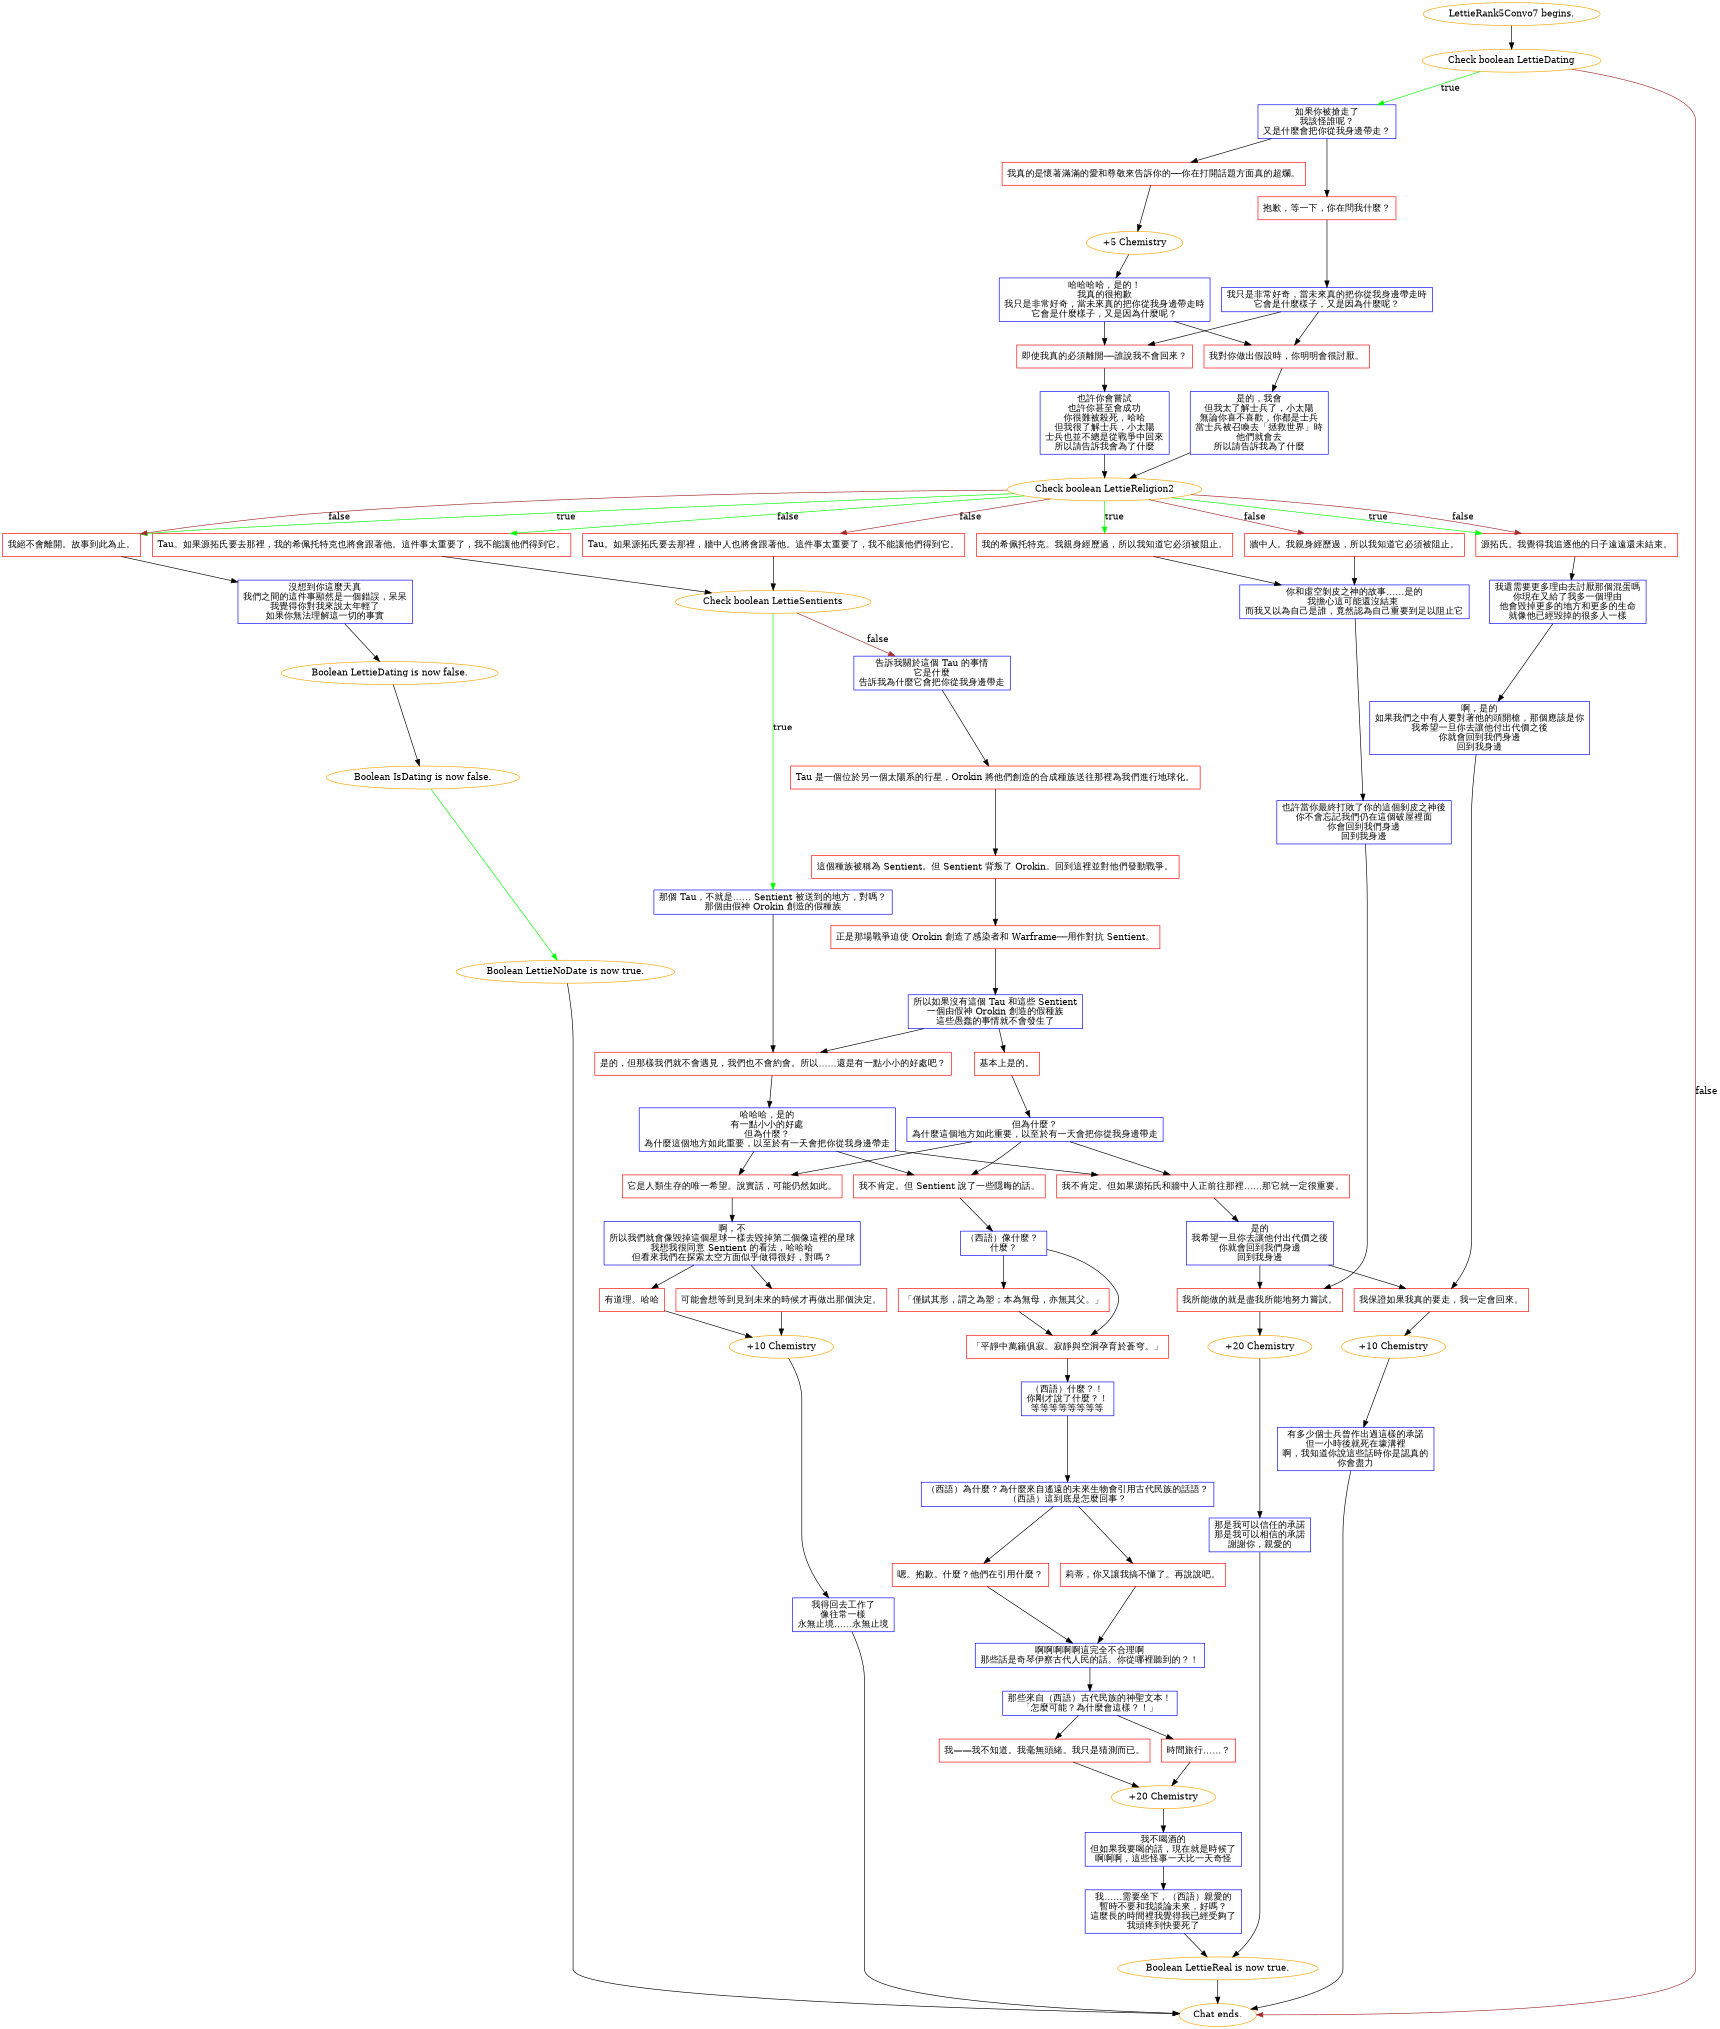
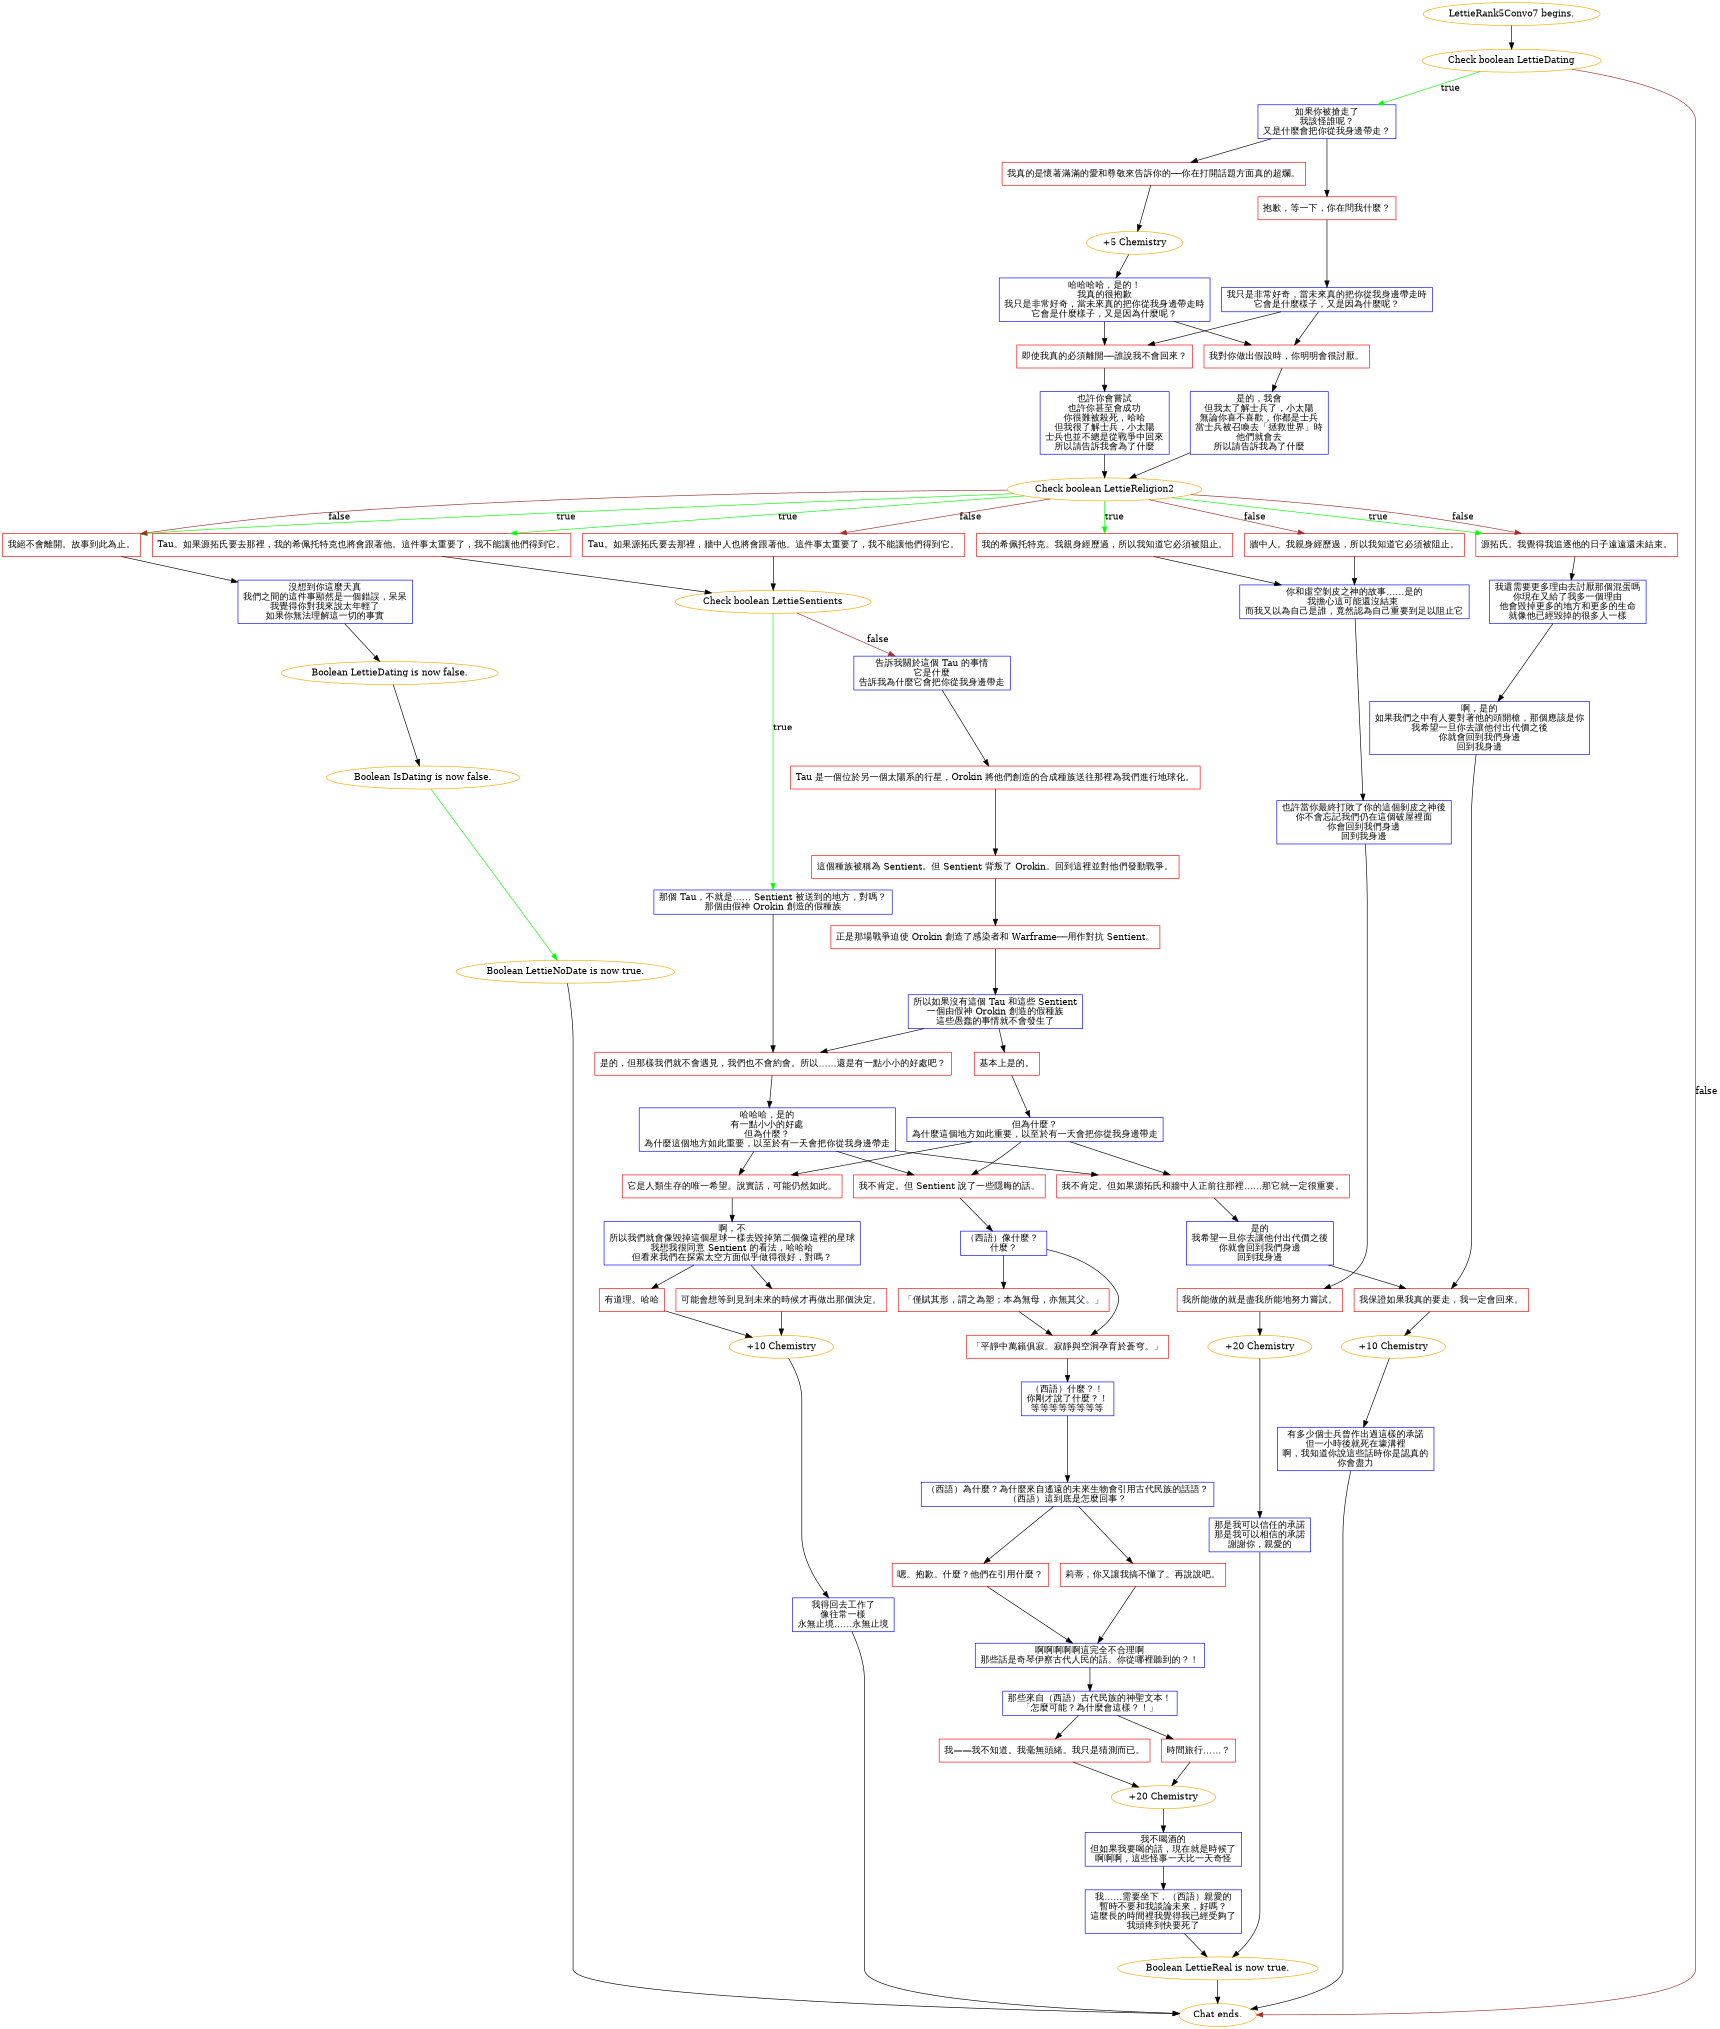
edge "Check boolean LettieReligion2" -> "Tau。如果源拓氏要去那裡，我的希佩托特克也將會跟著他。這件事太重要了，我不能讓他們得到它。": label "false" -> "true"
edge "是的 我希望一旦你去讓他付出代價之後 你就會回到我們身邊 回到我身邊" -> "我所能做的就是盡我所能地努力嘗試。": removed
